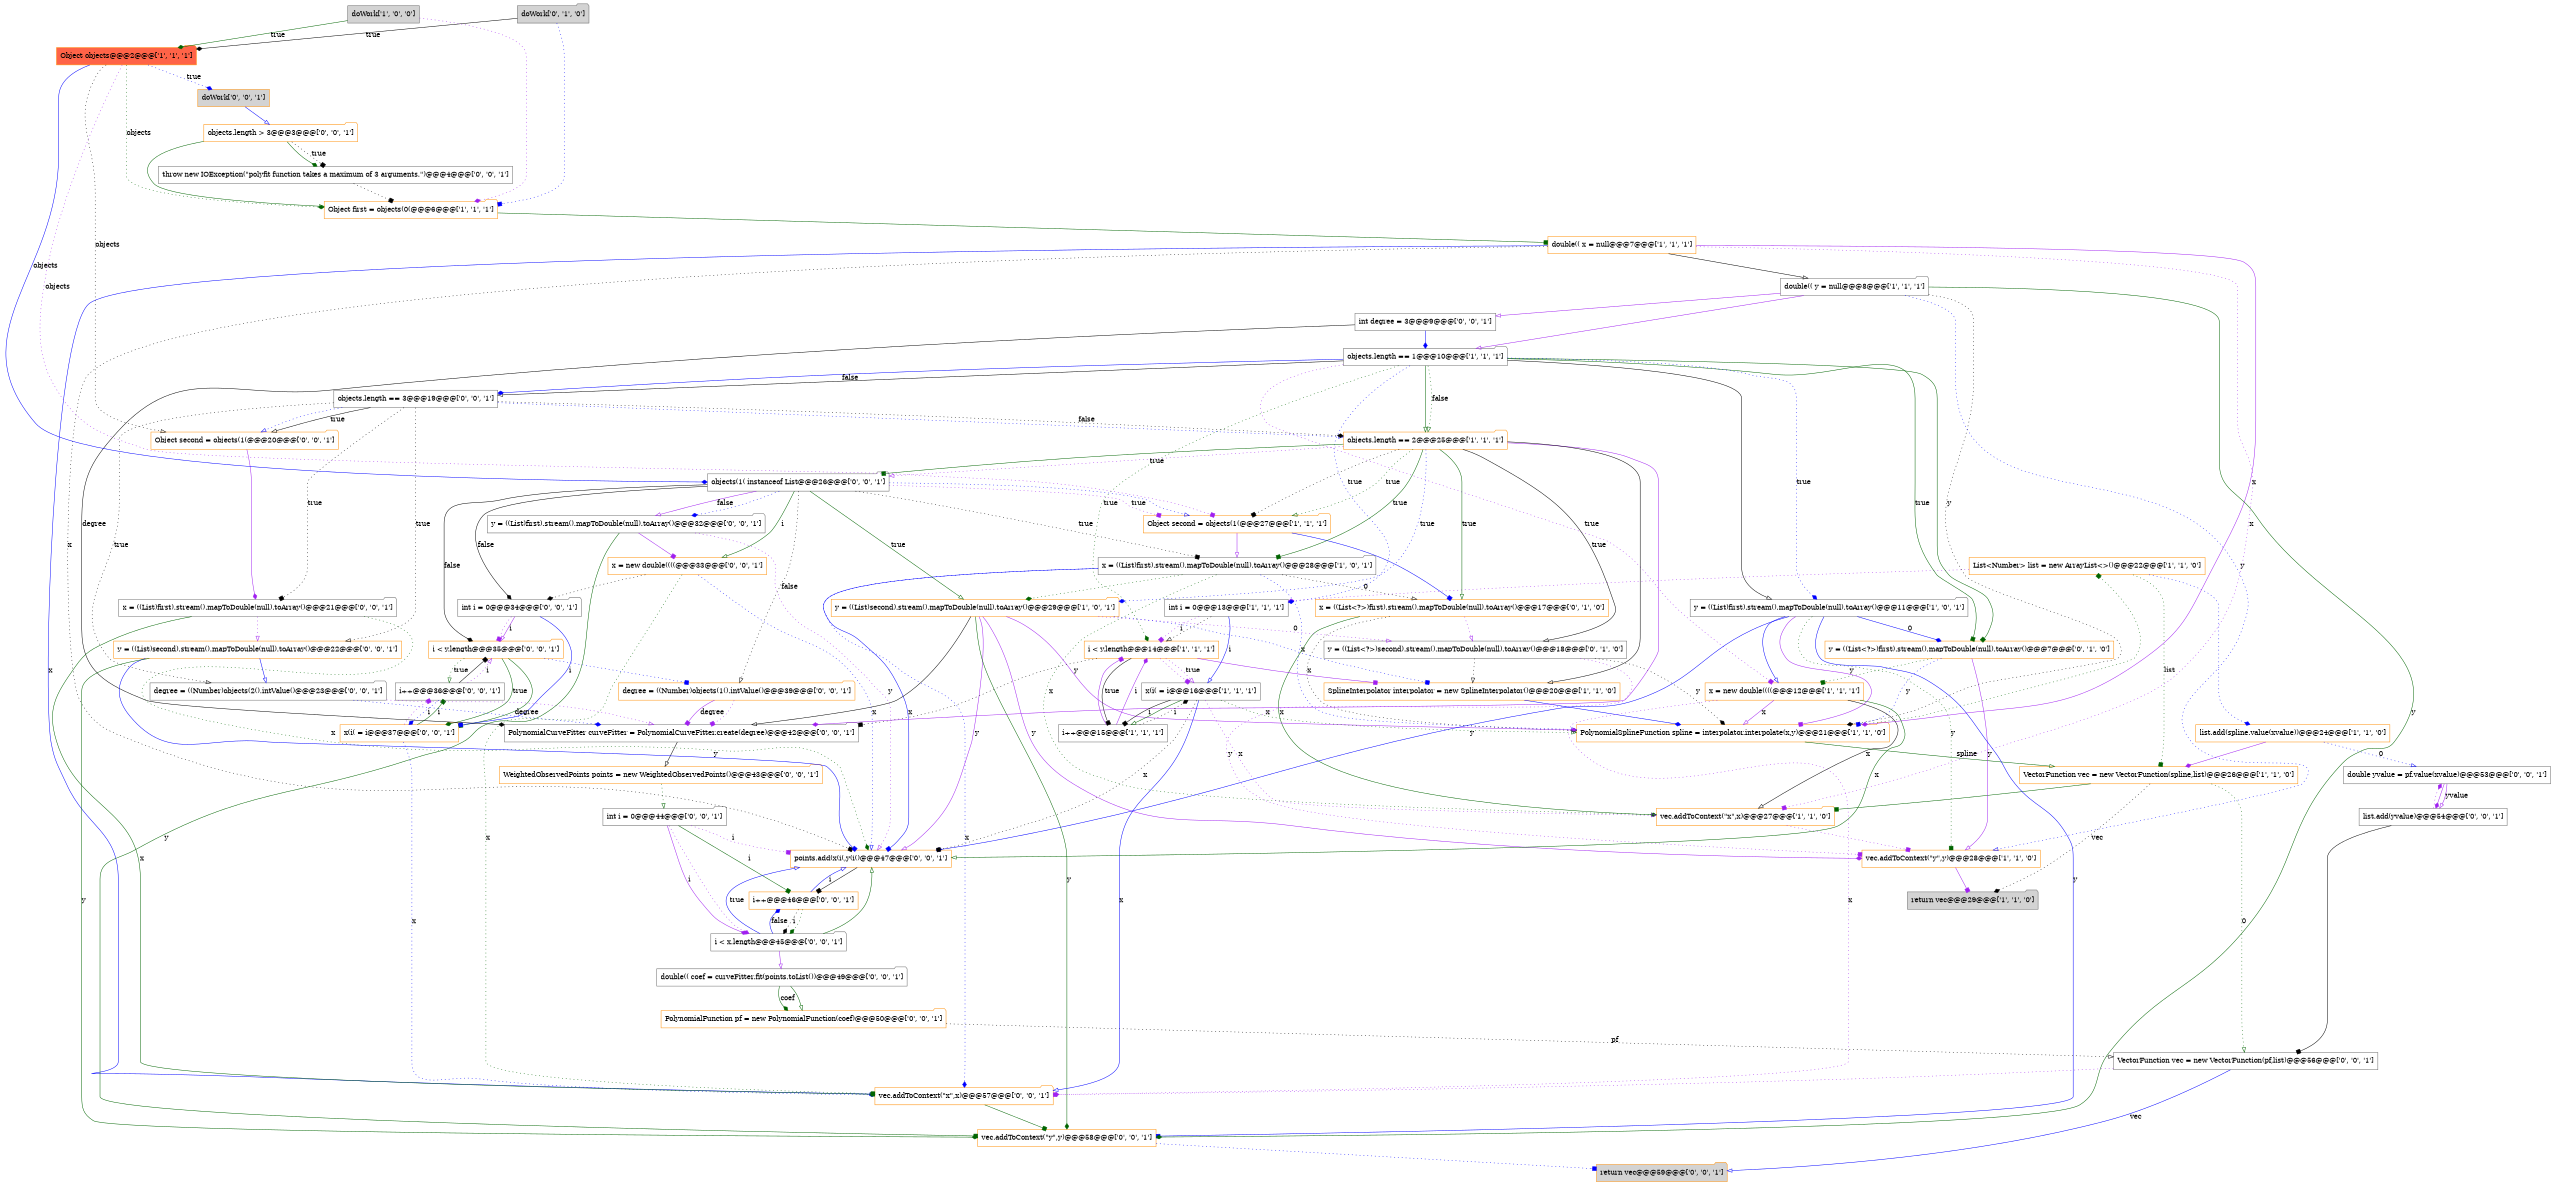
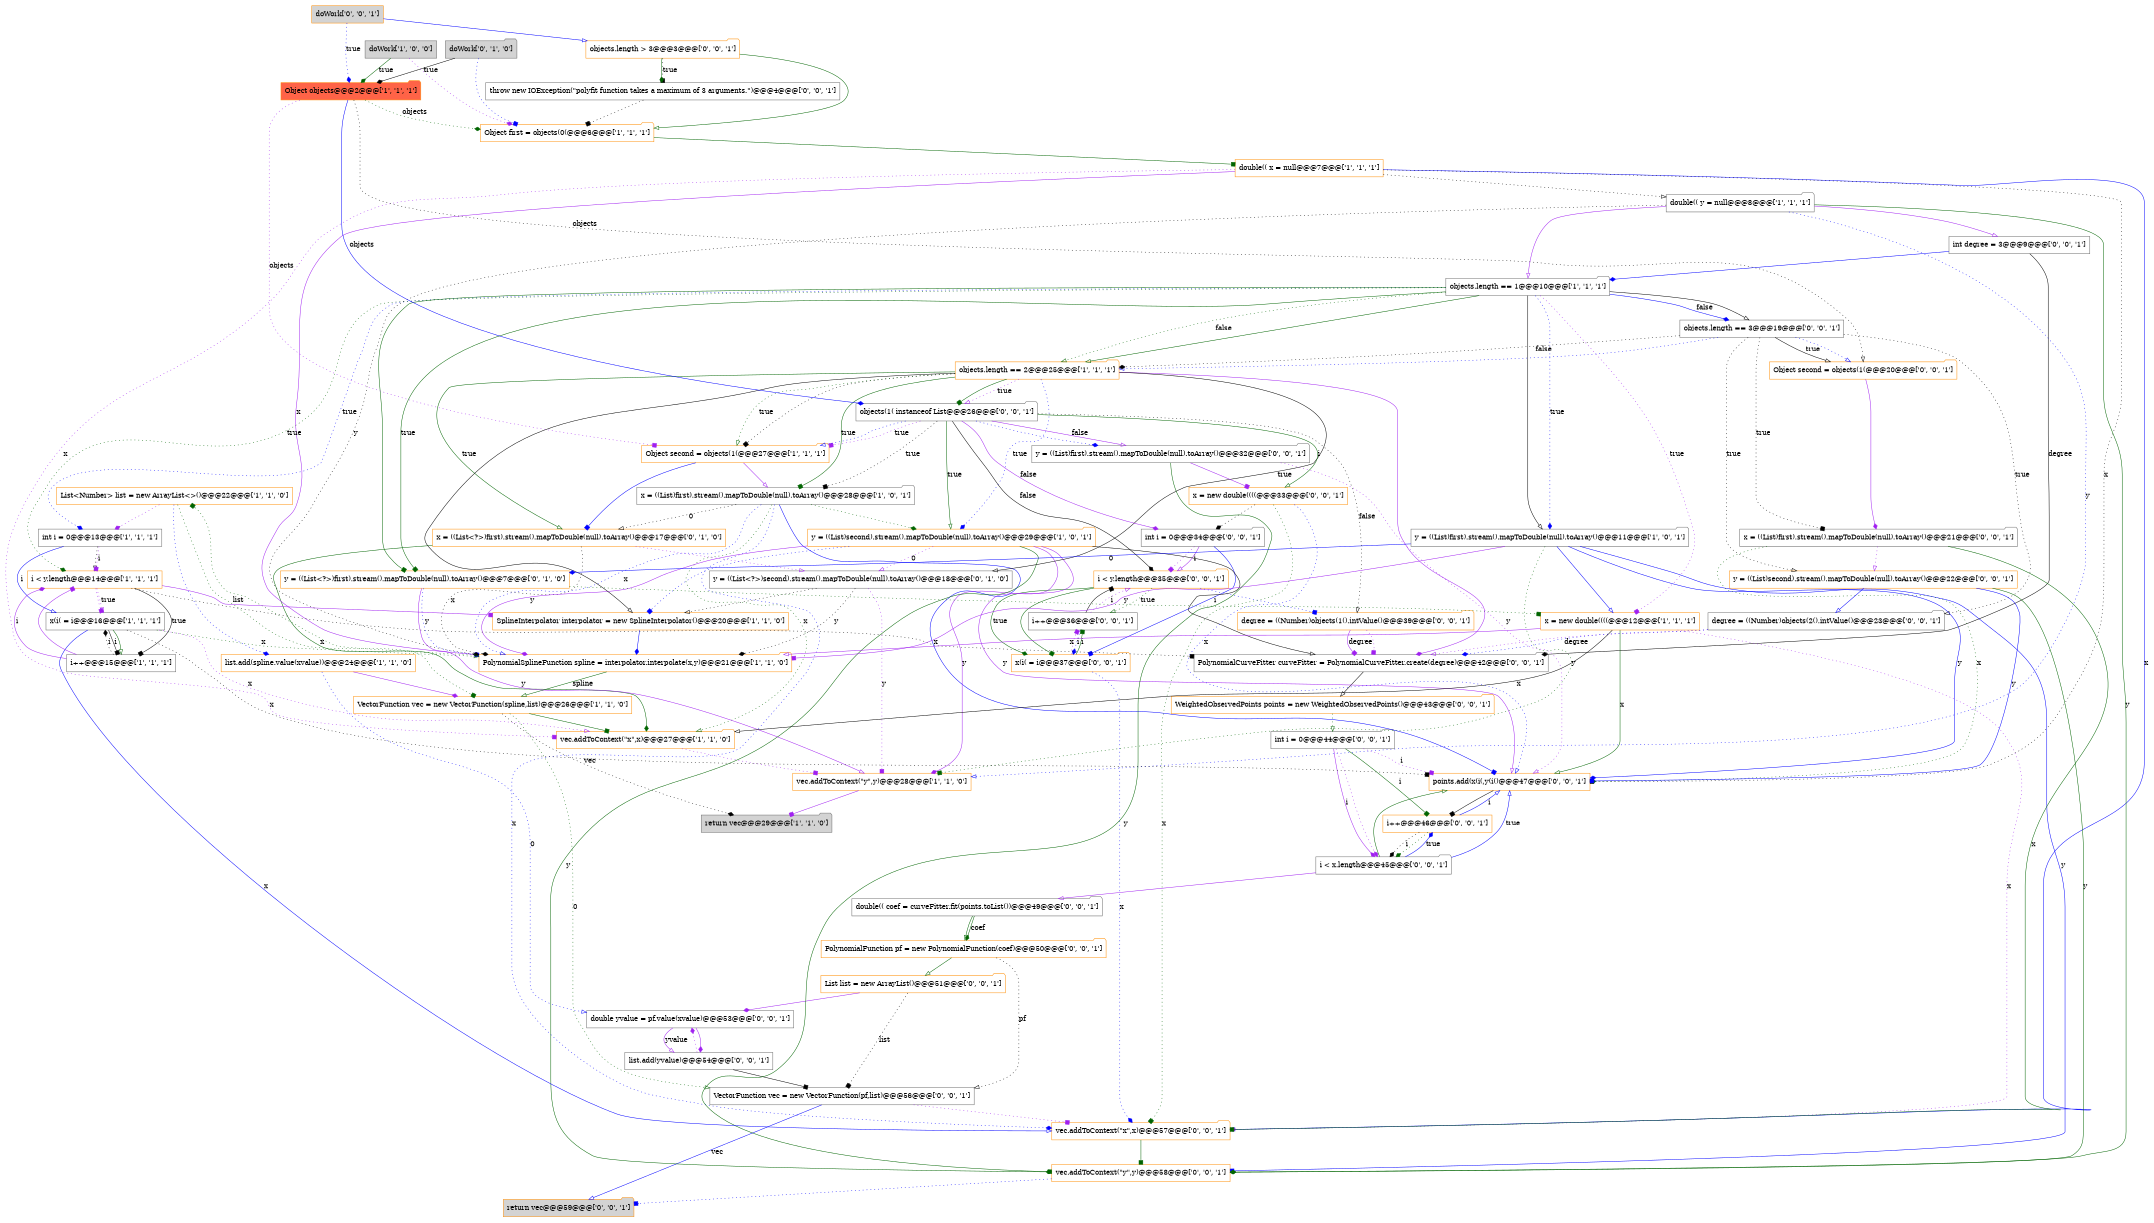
edge "Object objects@@@2@@@['1', '1', '1']" -> "doWork['0', '0', '1']": reversed
edge "double(( x = null@@@7@@@['1', '1', '1']" -> "double(( y = null@@@8@@@['1', '1', '1']": style solid -> dotted
edge "objects(1( instanceof List@@@26@@@['0', '0', '1']" -> "int i = 0@@@34@@@['0', '0', '1']": color black -> purple
edge "i < x.length@@@45@@@['0', '0', '1']" -> "i++@@@46@@@['0', '0', '1']": label "false" -> "true"
node "List list = new ArrayList()@@@51@@@['0', '0', '1']": added
